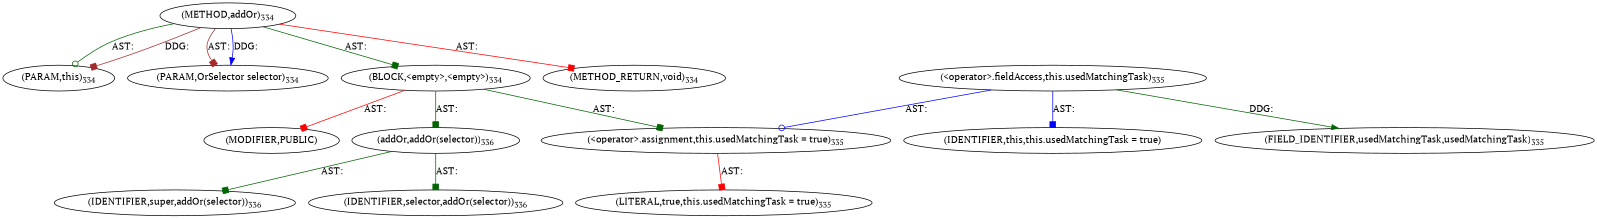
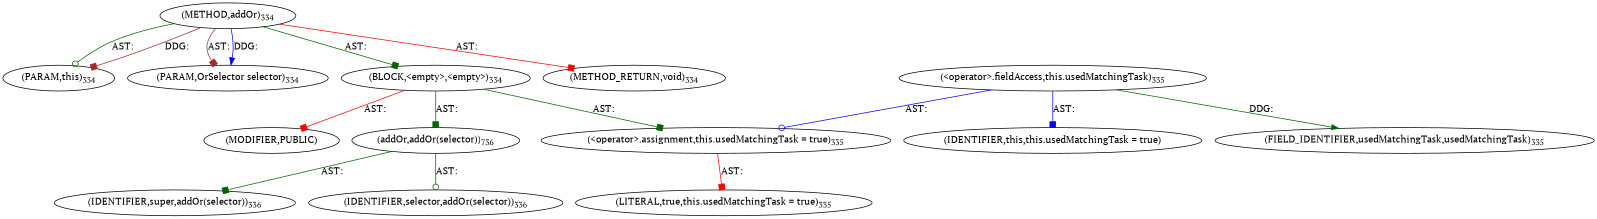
node "(addOr,addOr(selector))": text "336" -> "736"
edge "(addOr,addOr(selector))" -> "(IDENTIFIER,selector,addOr(selector))": arrowhead box -> odot
